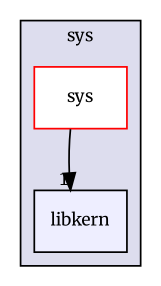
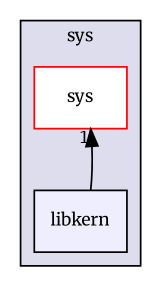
edge "sys" -> "libkern": reversed
